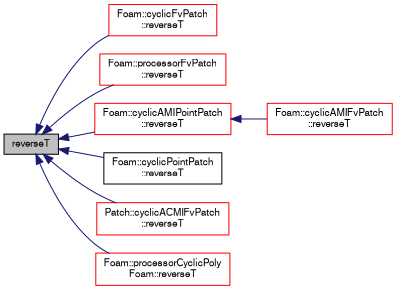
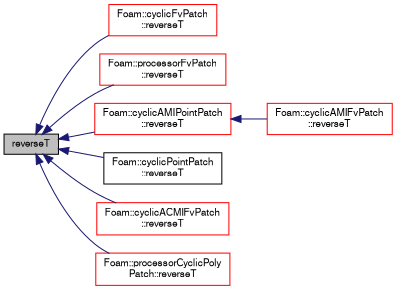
node "Patch::cyclicACMIFvPatch ::reverseT": label "Patch::cyclicACMIFvPatch ::reverseT" -> "Foam::cyclicACMIFvPatch ::reverseT"
node "Foam::processorCyclicPoly Foam::reverseT": label "Foam::processorCyclicPoly Foam::reverseT" -> "Foam::processorCyclicPoly Patch::reverseT"
